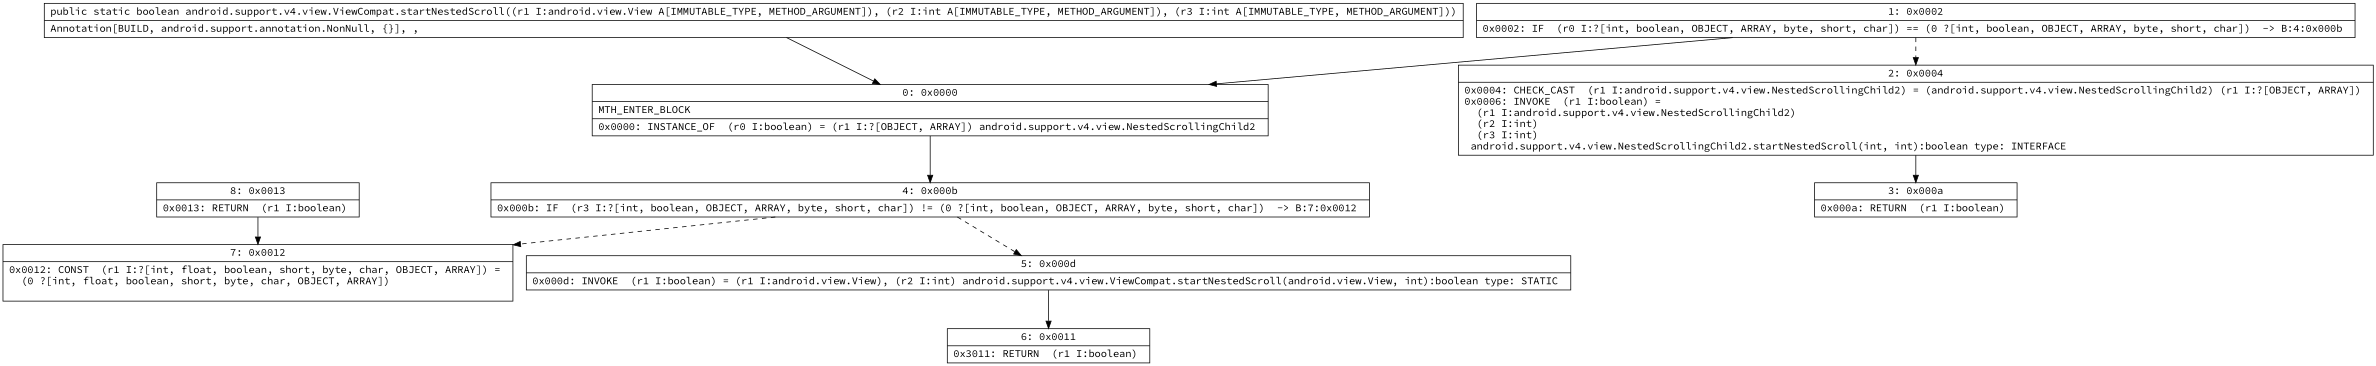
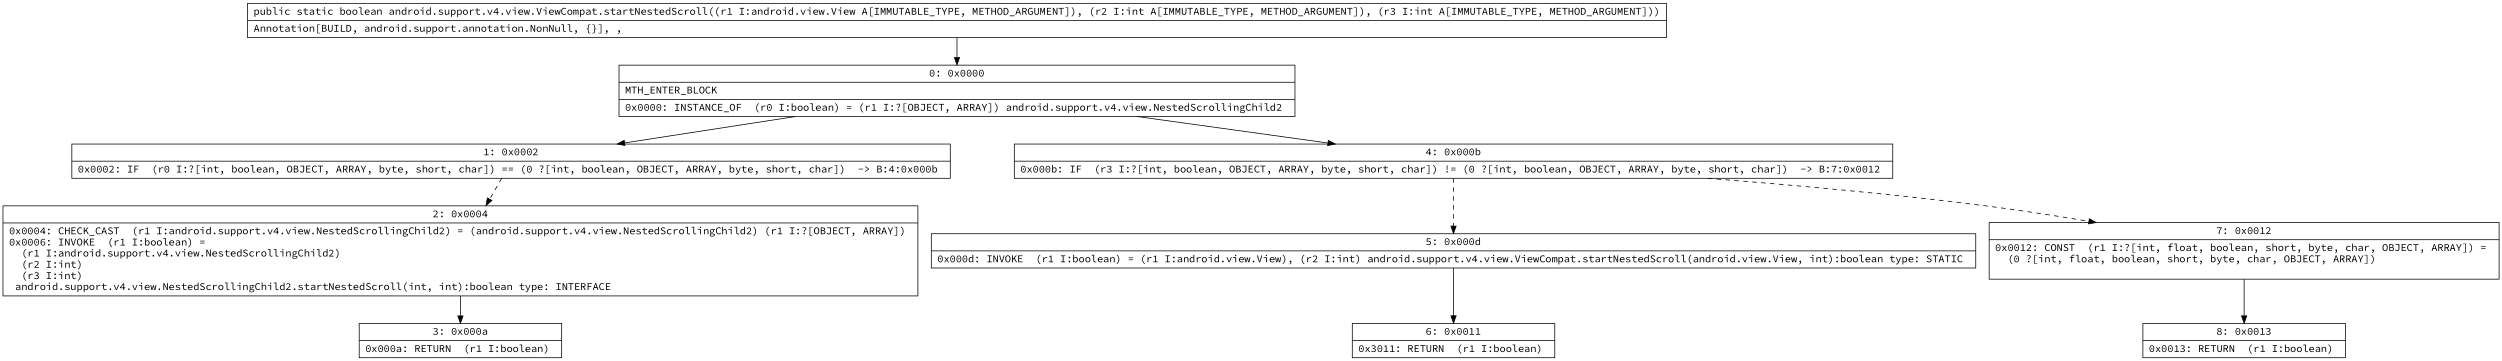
edge "1: 0x0002" -> "0: 0x0000": reversed
edge "8: 0x0013" -> "7: 0x0012": reversed
